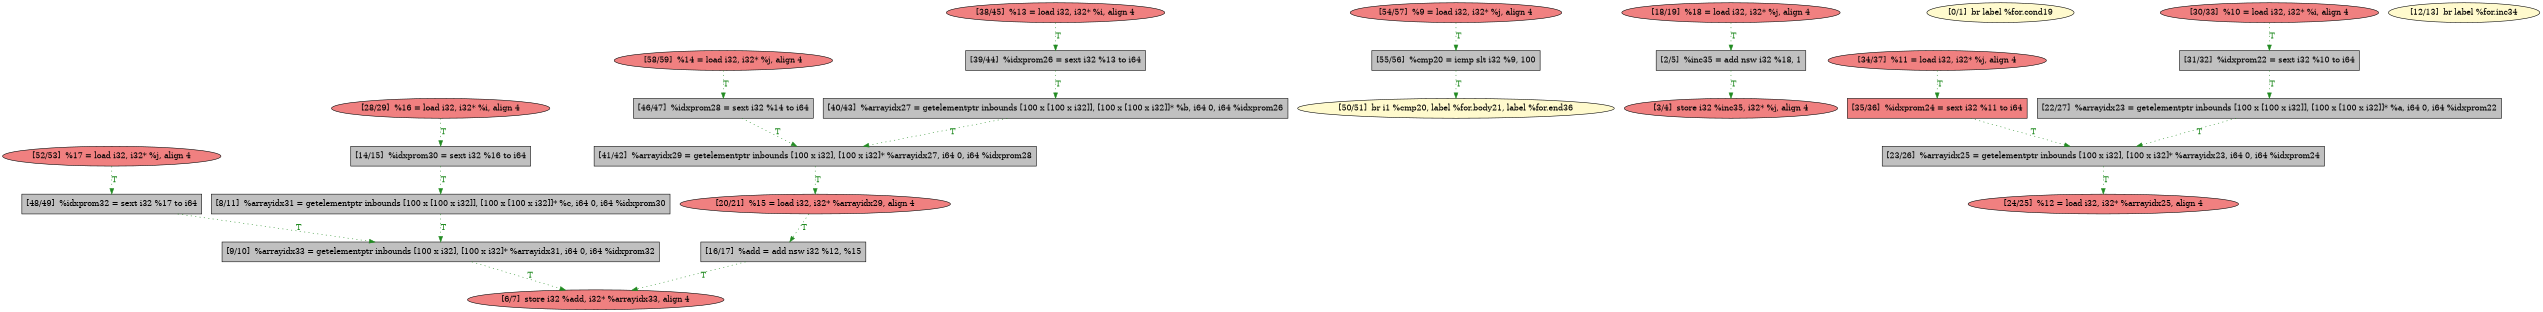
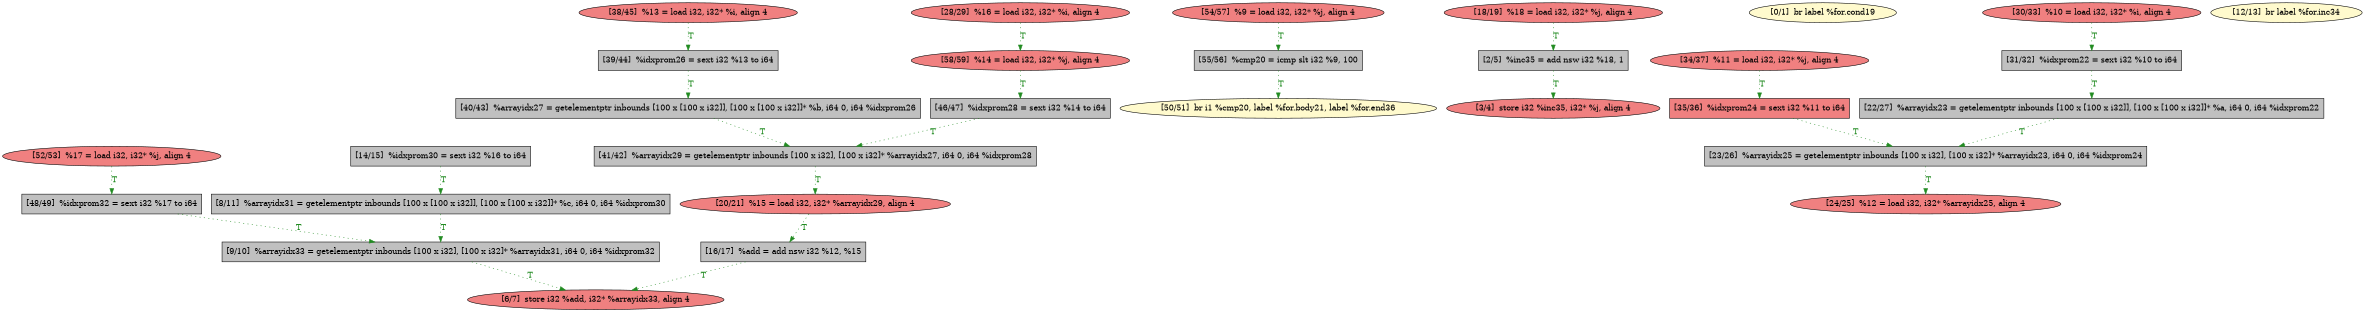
edge "[28/29]  %16 = load i32, i32* %i, align 4" -> "[14/15]  %idxprom30 = sext i32 %16 to i64": now "[28/29]  %16 = load i32, i32* %i, align 4" -> "[58/59]  %14 = load i32, i32* %j, align 4"
